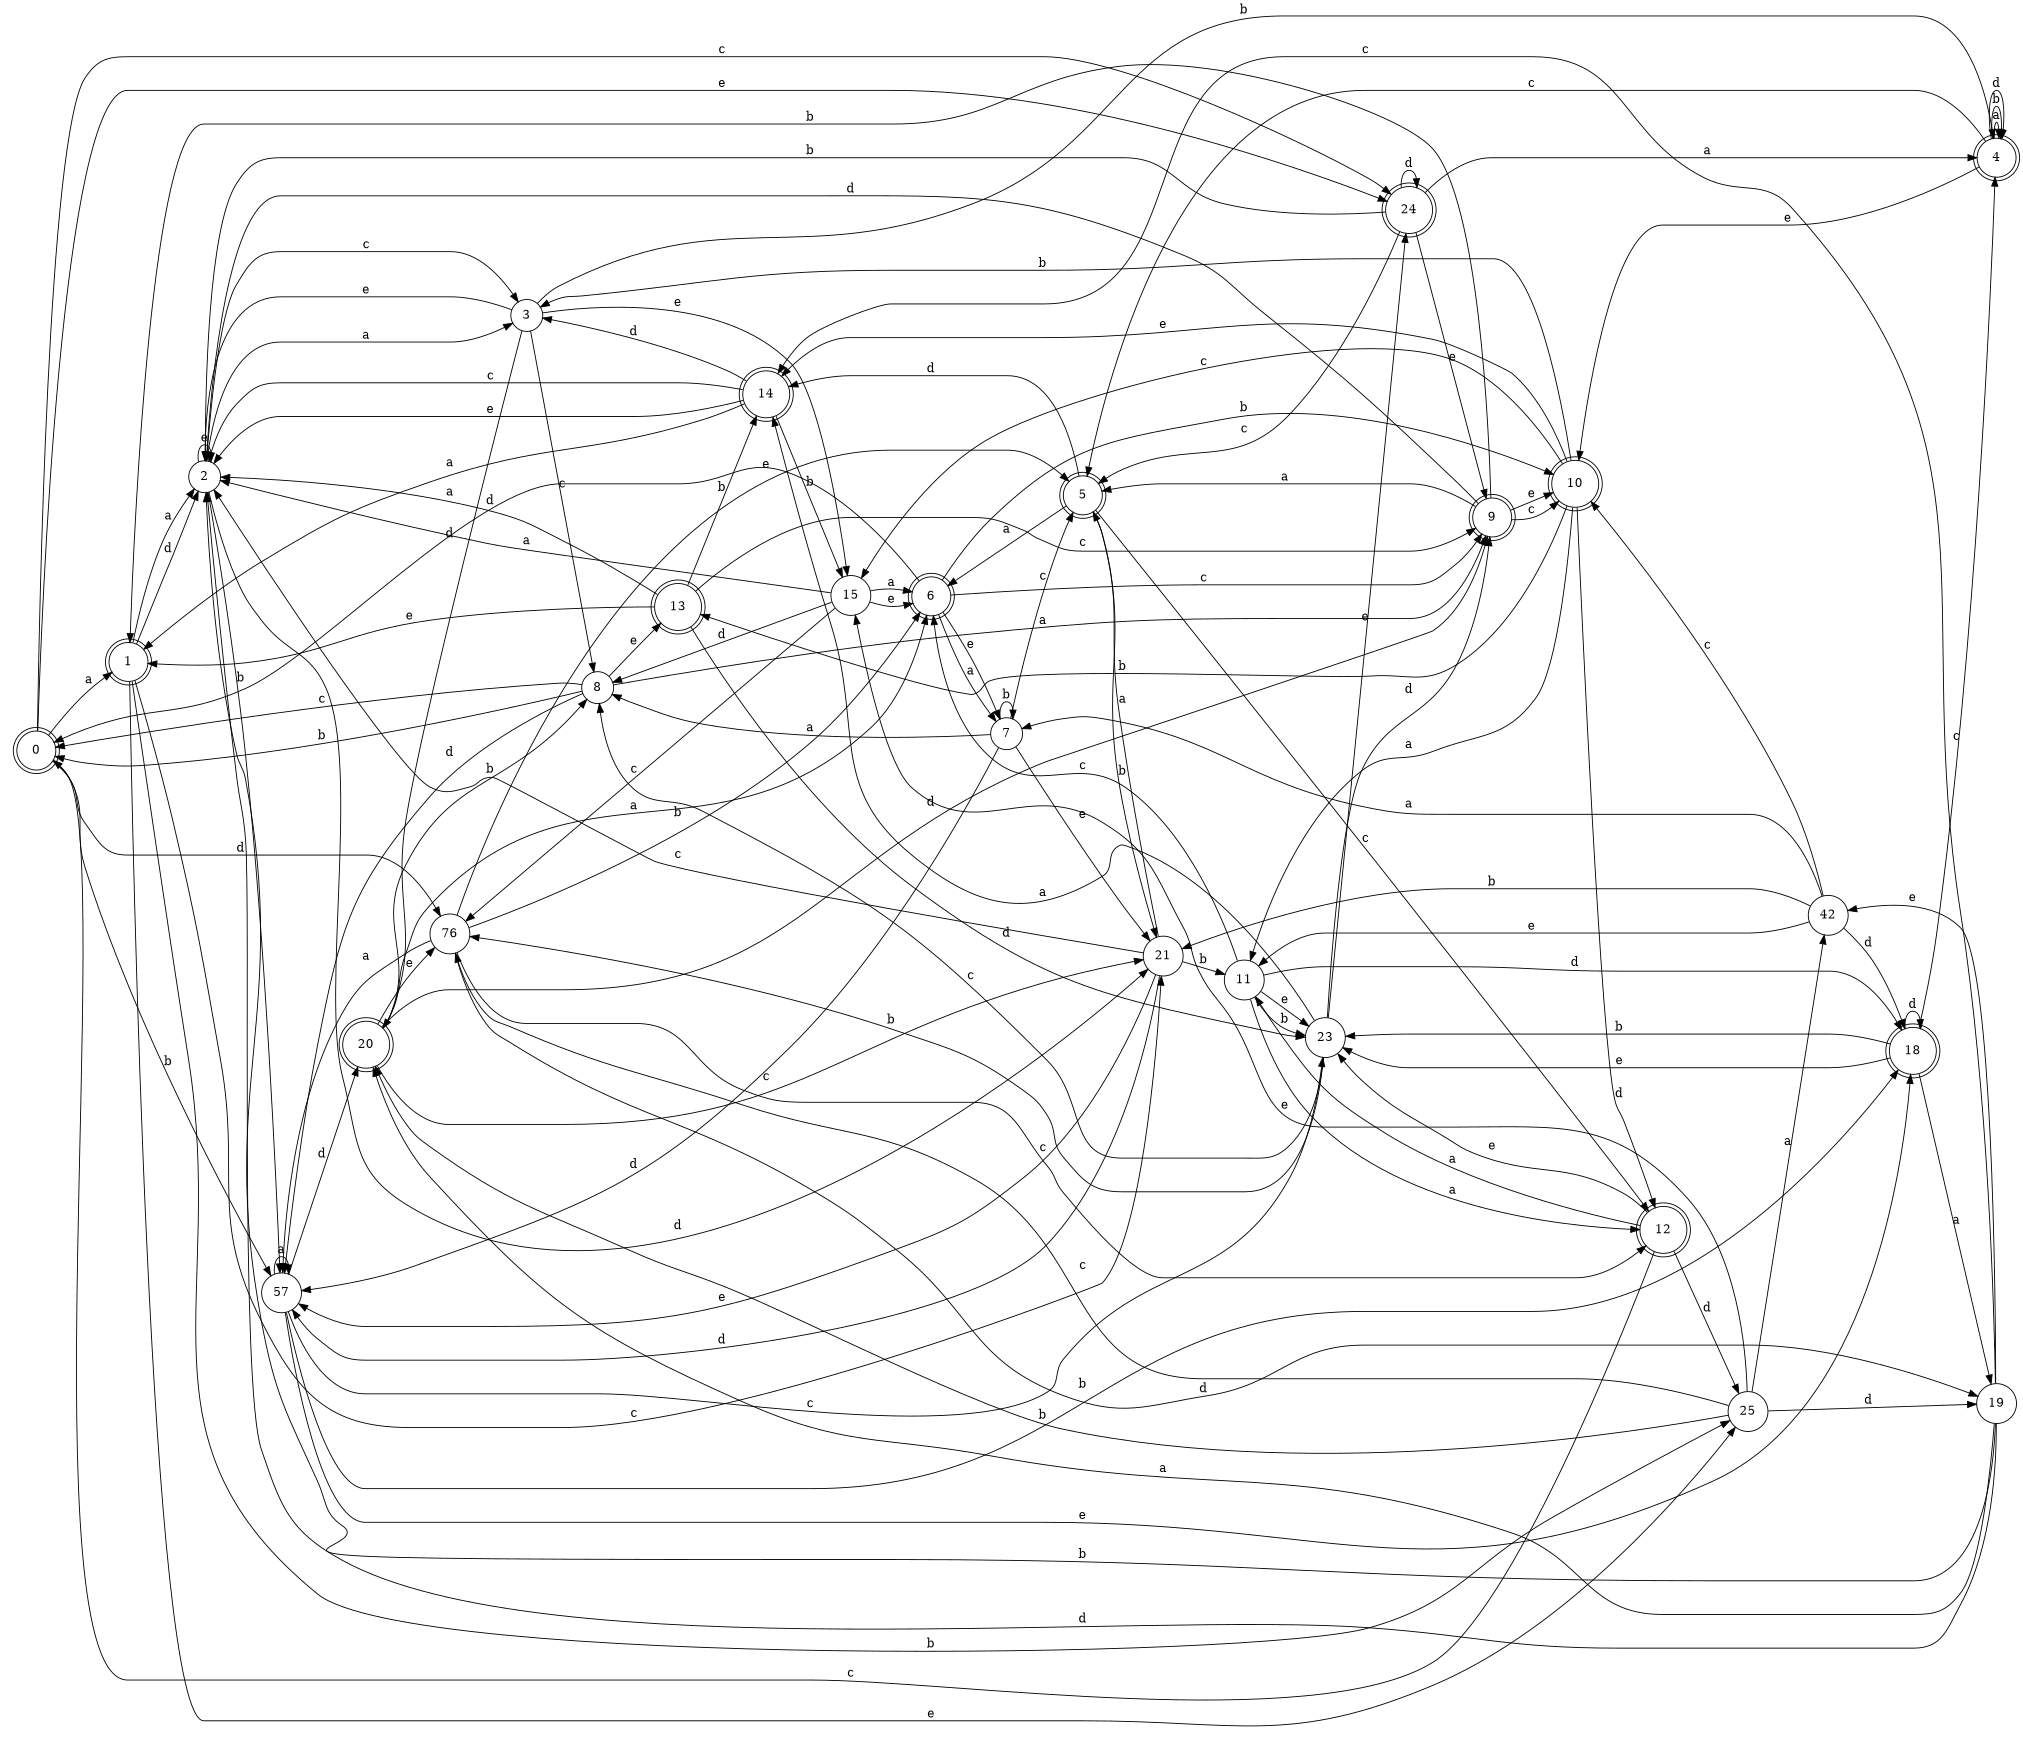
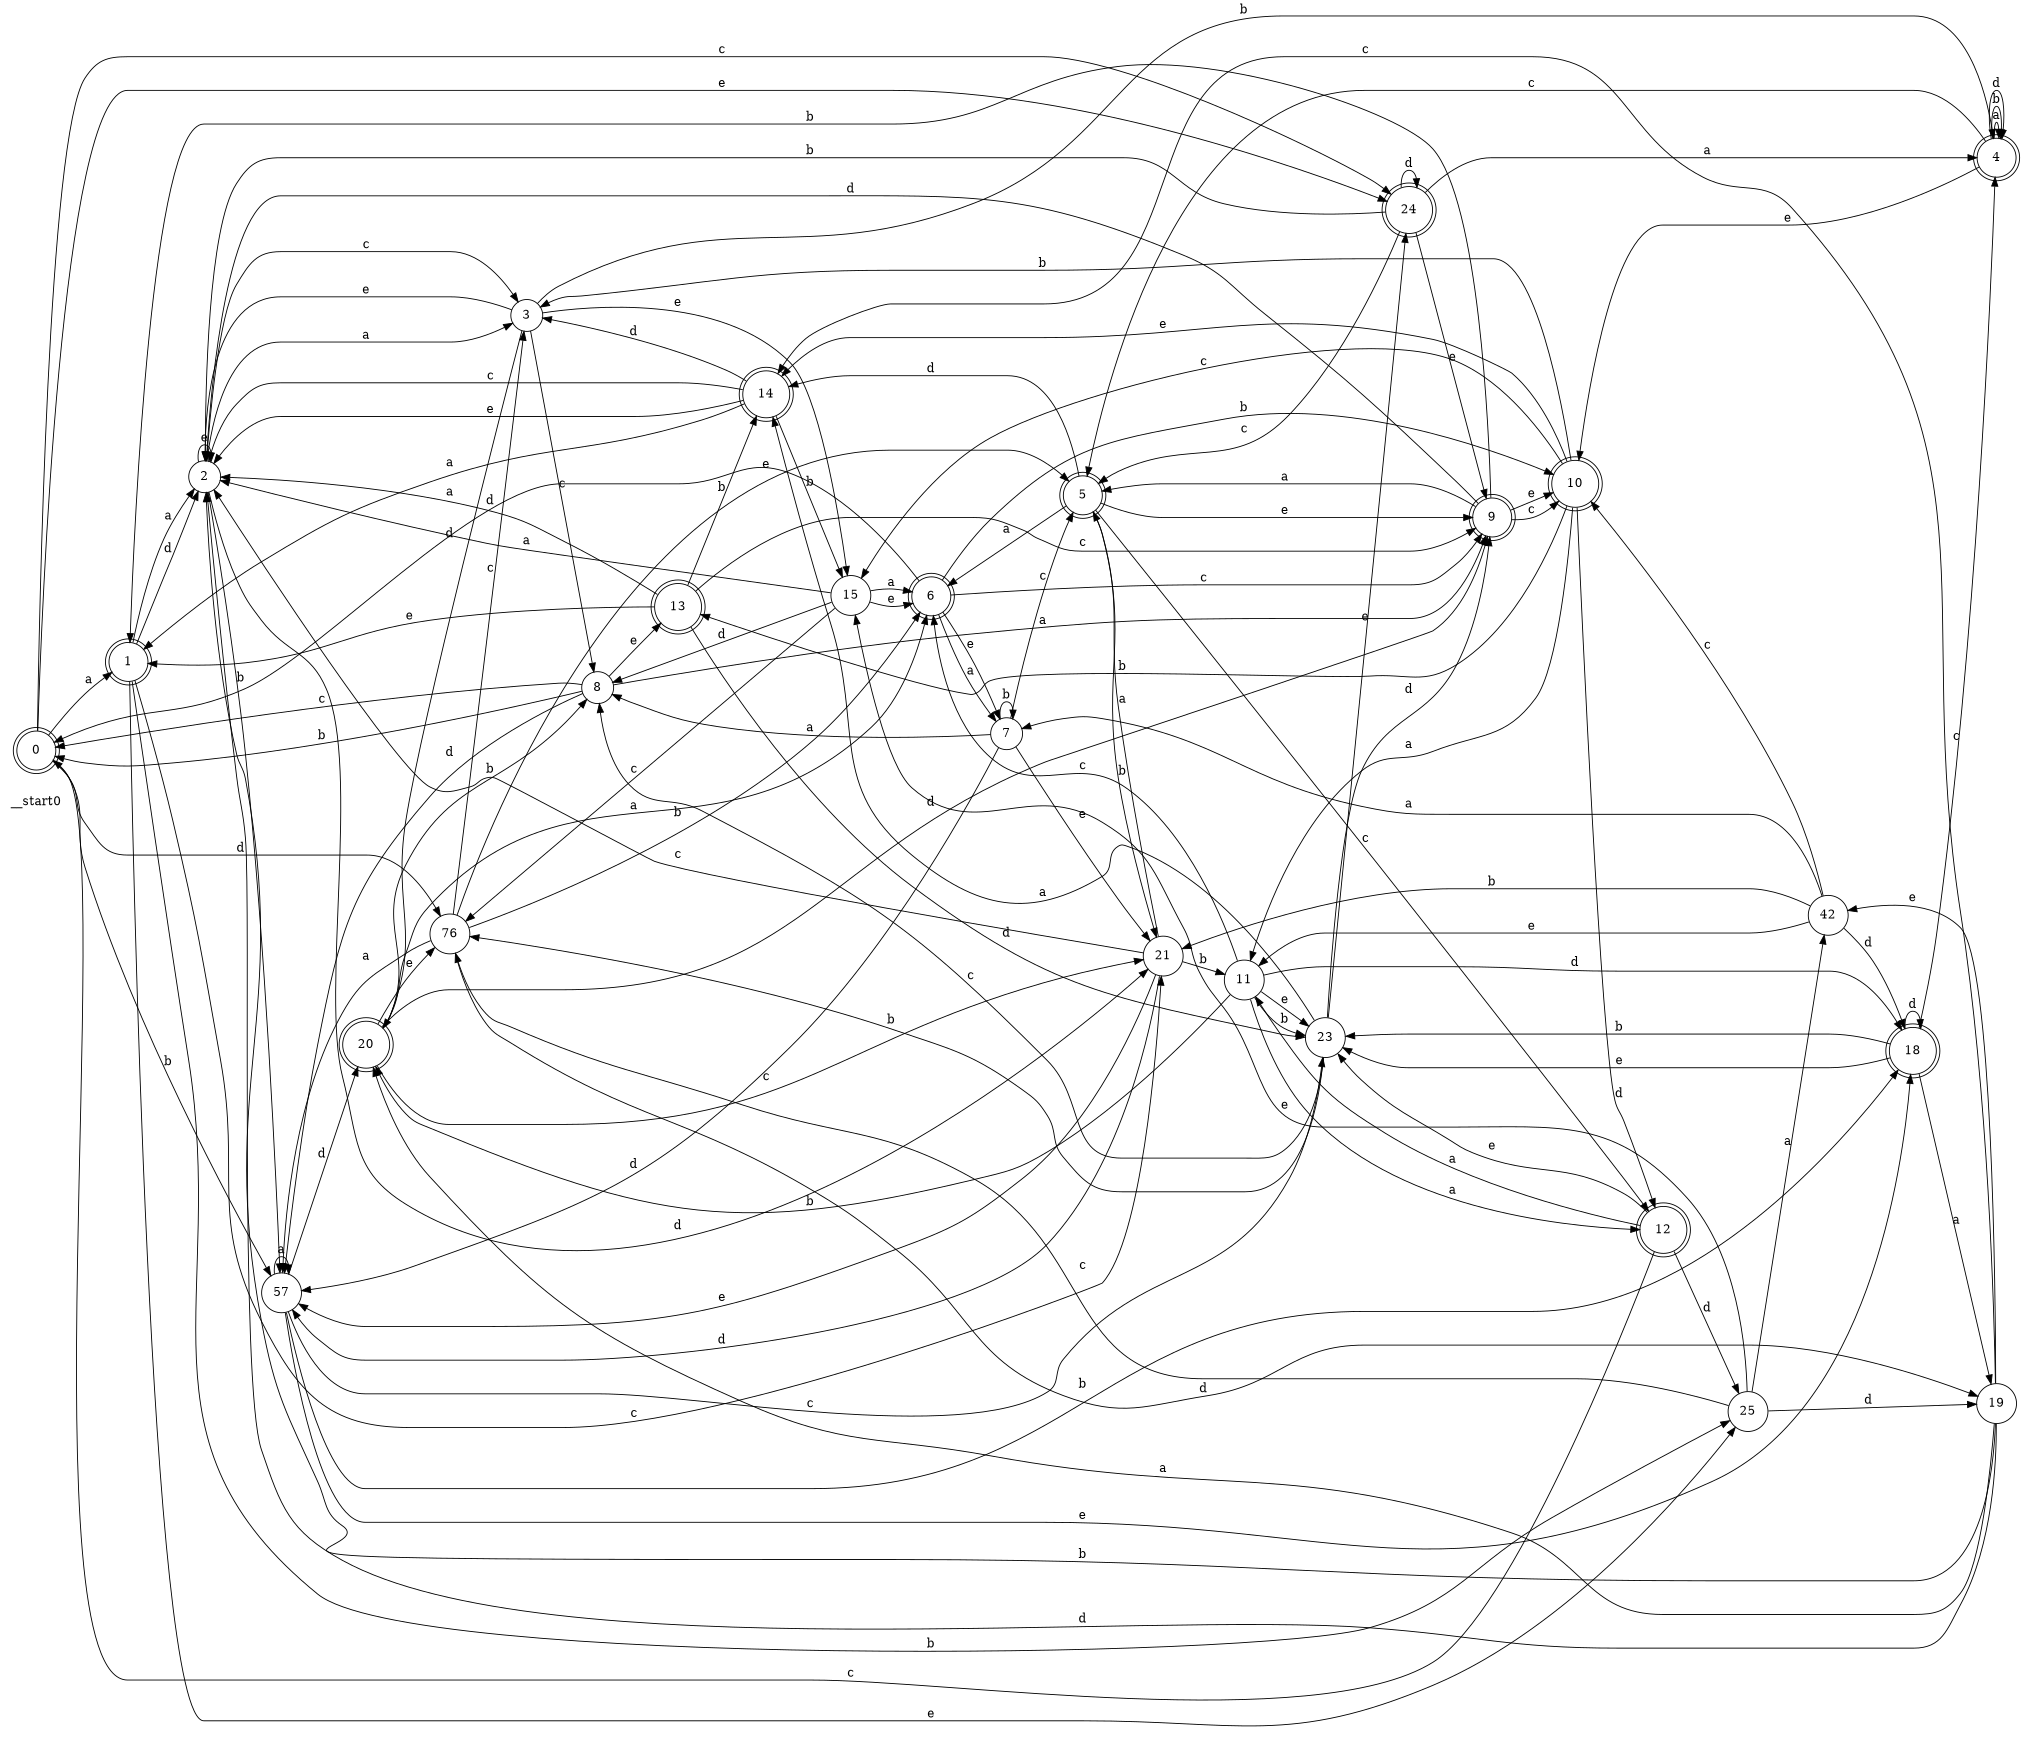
edge "5" -> "9": added, label "e"
node "__start0": added
edge "76" -> "12": now "76" -> "3"
edge "25" -> "20": now "11" -> "20"
